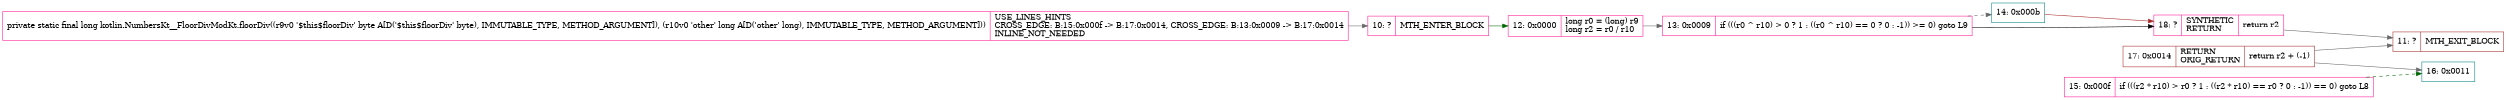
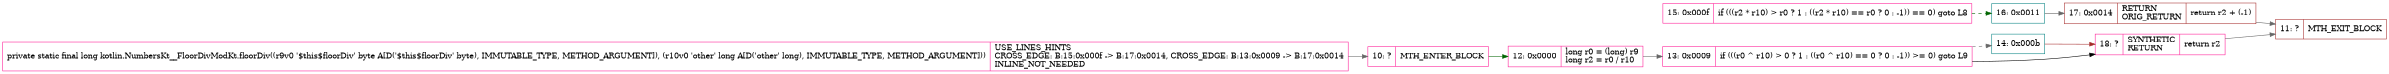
edge "17: 0x0014" -> "16: 0x0011": reversed
